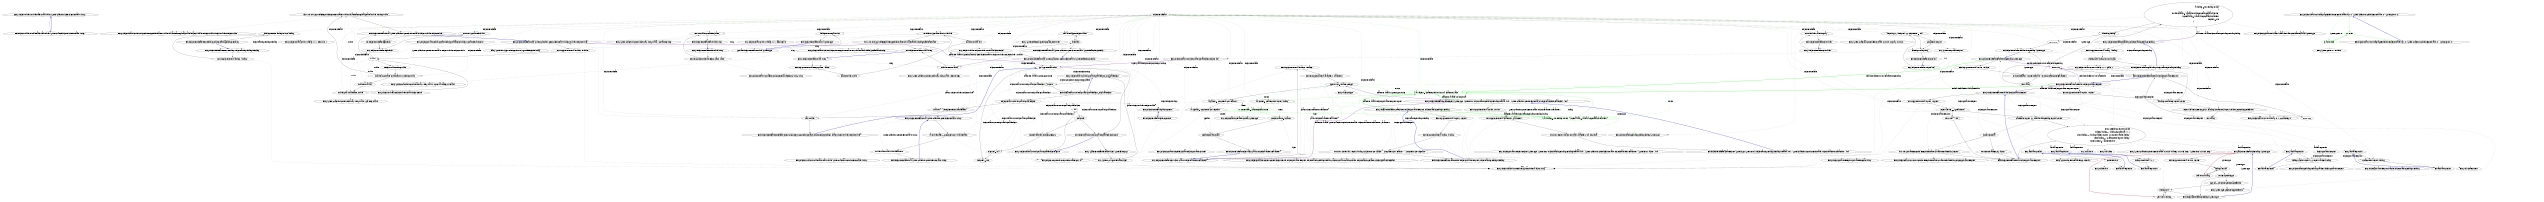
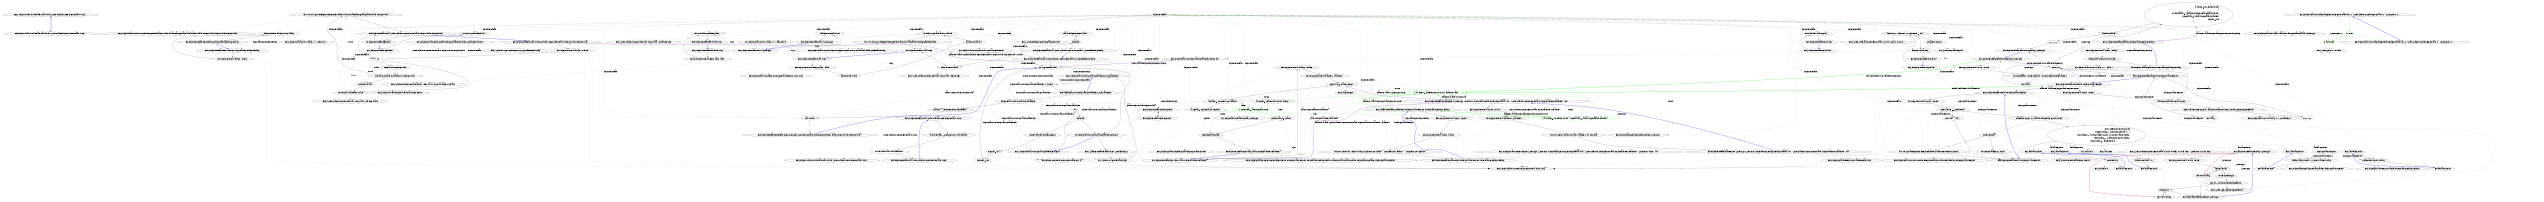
node "Activate Ninject.KernelBase.Unbind(System.Type)": label "Activate Ninject.KernelBase.Unbind(System.Type)" -> "Entry Ninject.KernelBase.Unbind(System.Type)"
edge "GC.SuppressFinalize(this)" -> "Dispose()": label "Parameter variable System.Type service" -> "Ninject.Components.IComponentContainer"
node "Entry Unk.CreateContext": removed
